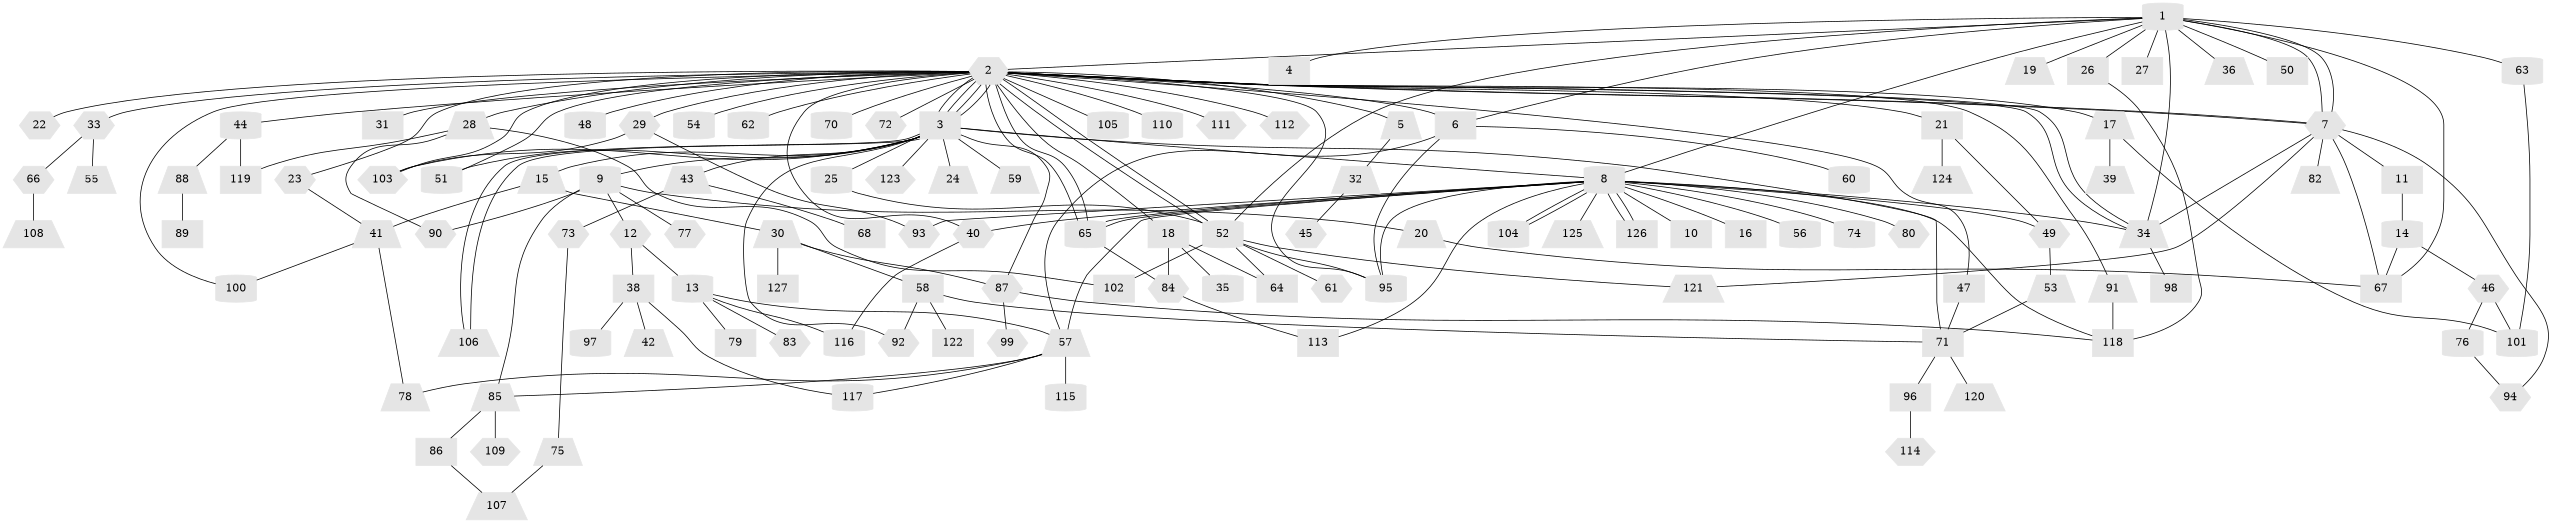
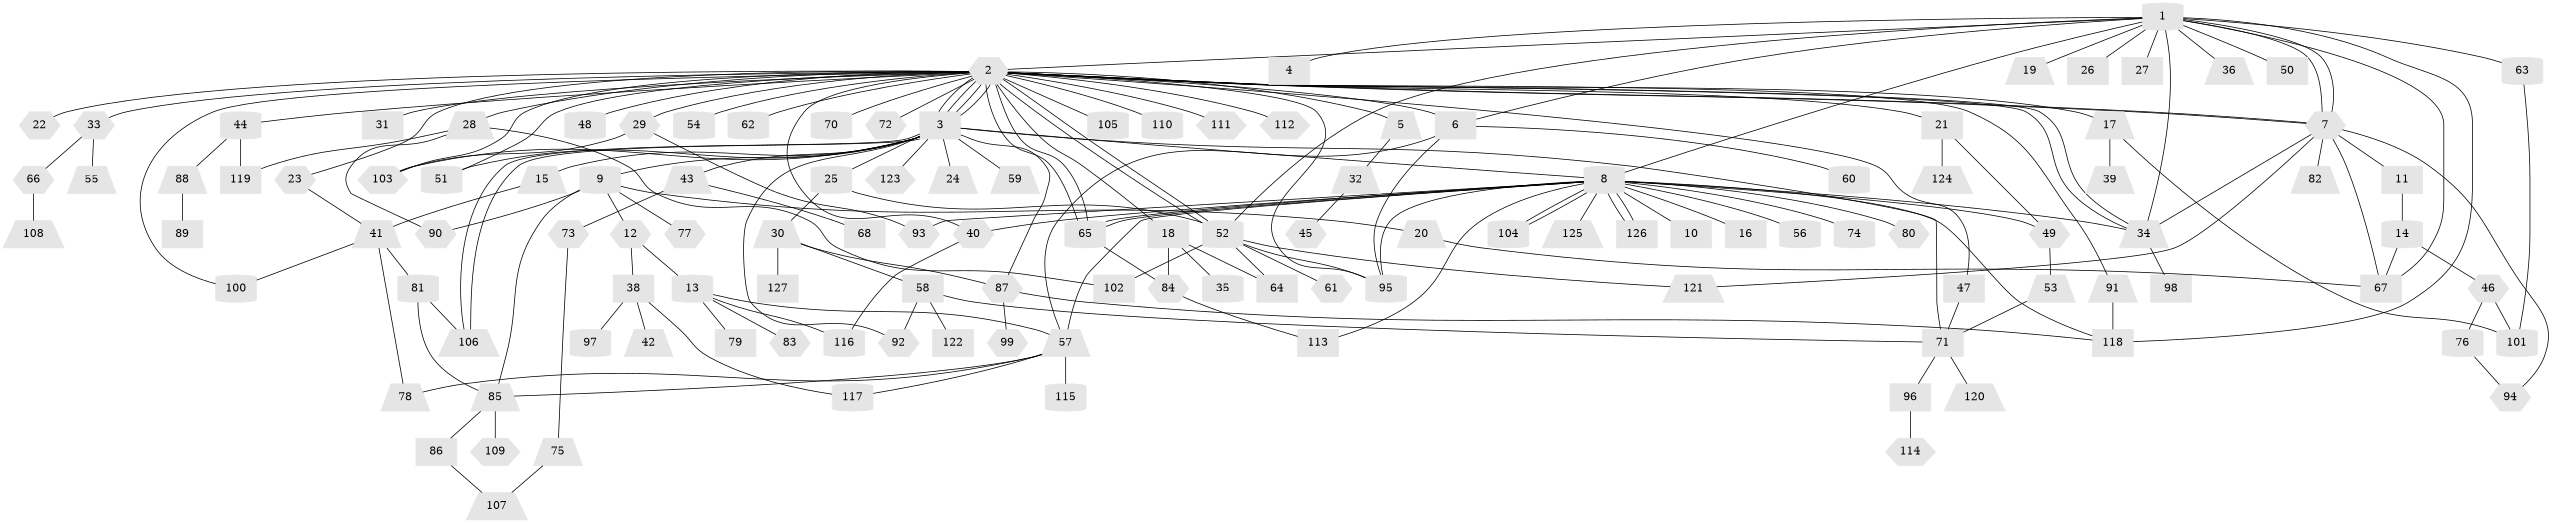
edge "15" -- "30": now "25" -- "30"
edge "26" -- "118": now "1" -- "118"
node "81": added
